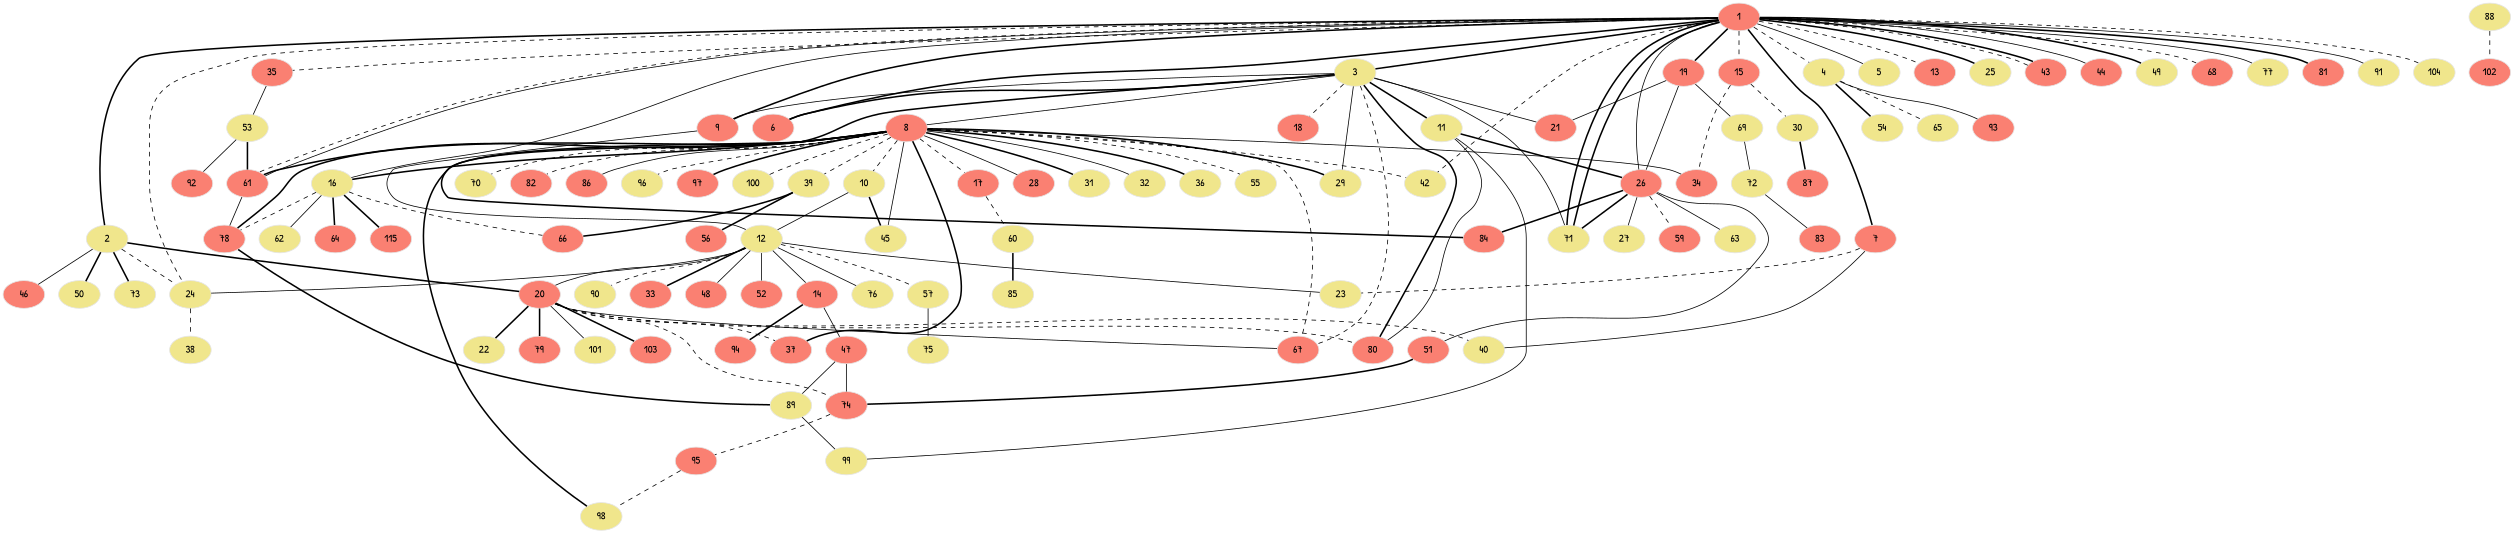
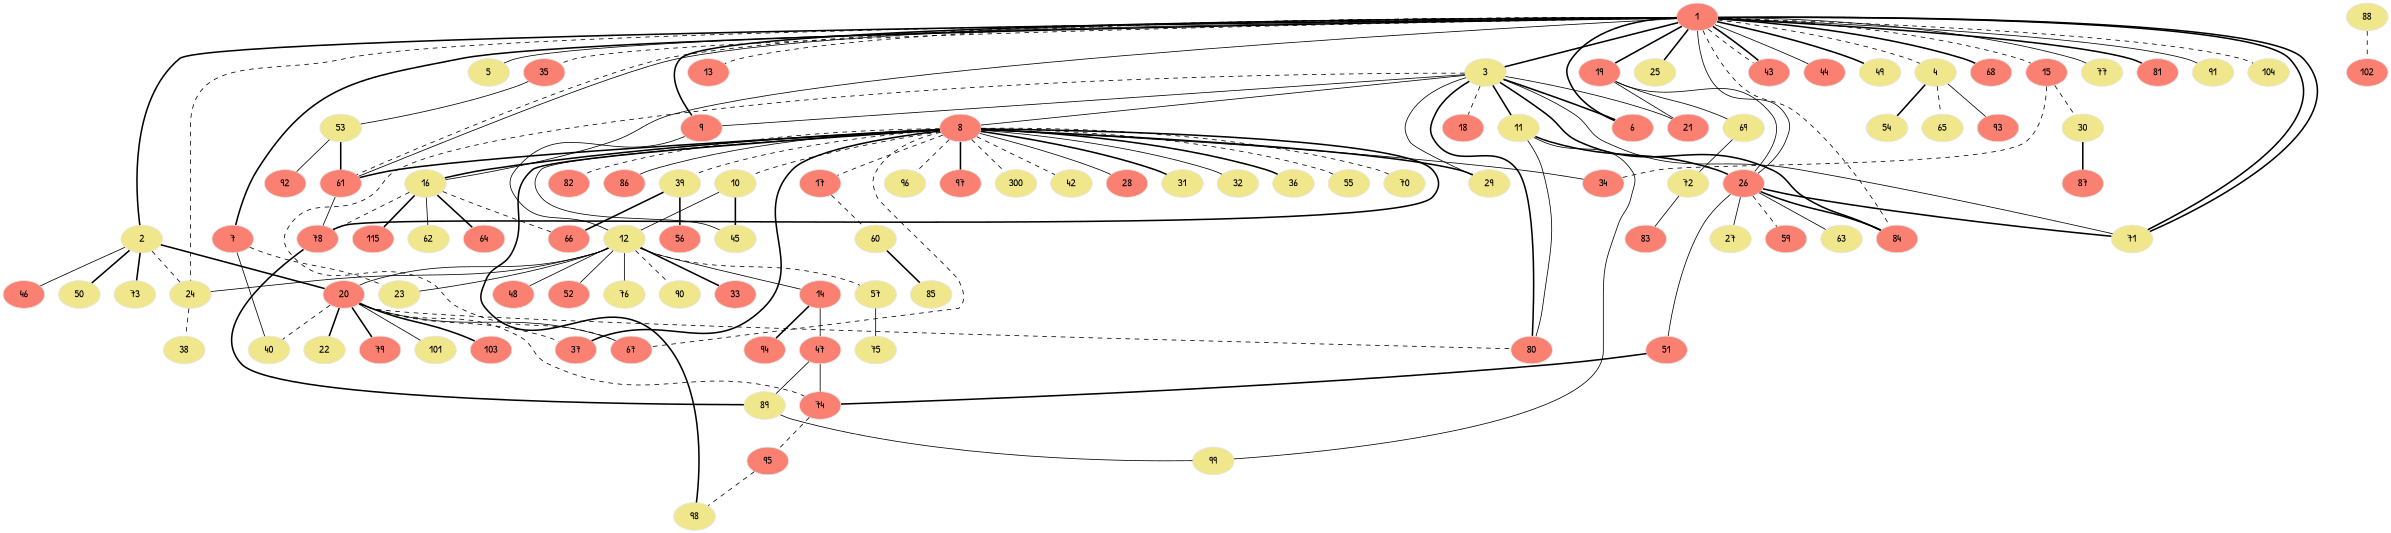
edge "1" -- "68": style dashed -> bold
edge "1" -- "42": now "1" -- "84"
node "100": label "100" -> "300"
